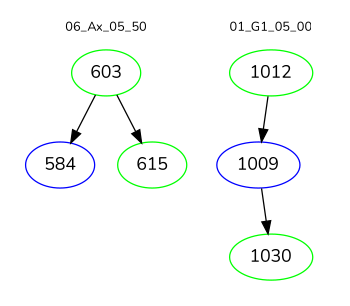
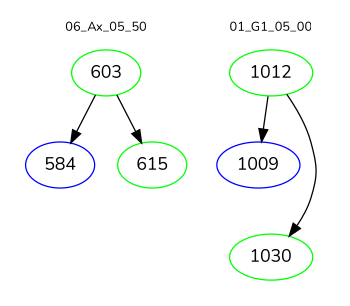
edge "1009" -> "1030": now "1012" -> "1030"
